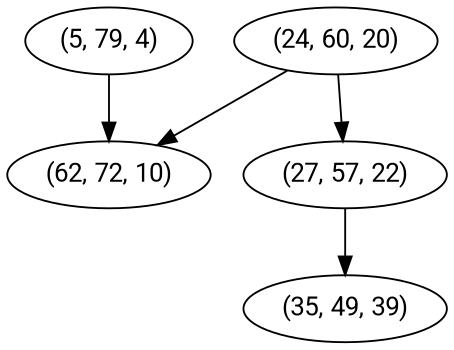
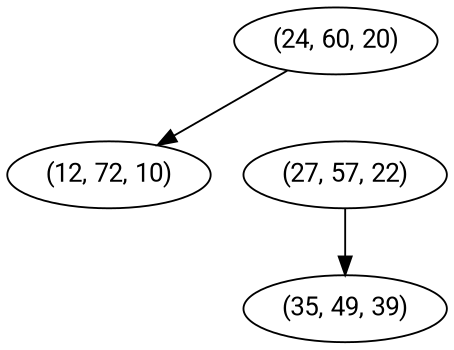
node "(5, 79, 4)": removed
edge "(24, 60, 20)" -> "(27, 57, 22)": removed
node "(62, 72, 10)": label "(62, 72, 10)" -> "(12, 72, 10)"
